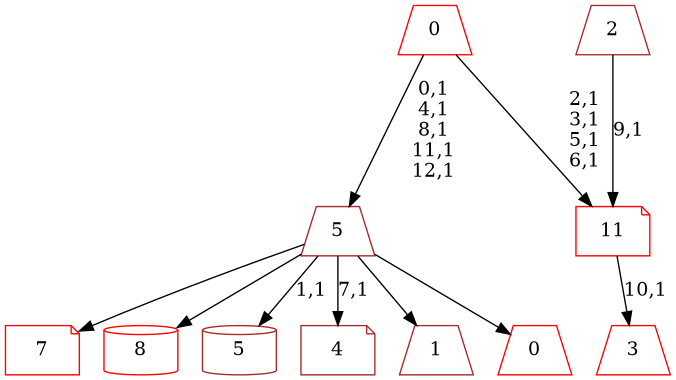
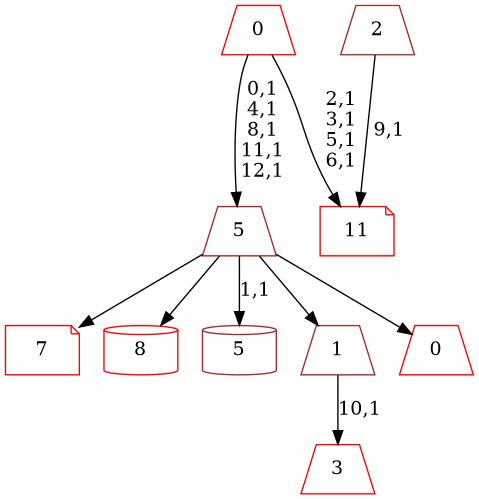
edge "11" -> "3": now "1" -> "3"
node "4": removed
